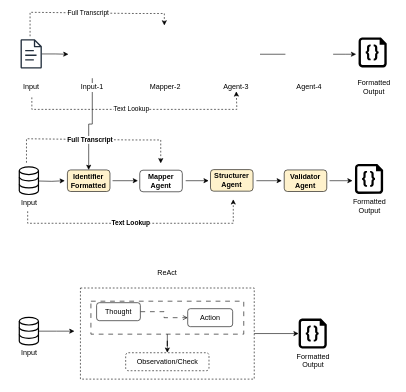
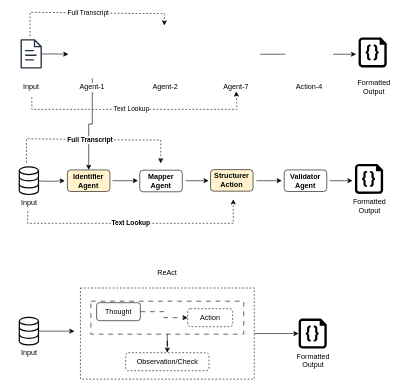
node "Input-1": label "Input-1" -> "Agent-1"
node "Mapper-2": label "Mapper-2" -> "Agent-2"
node "Agent-3": label "Agent-3" -> "Agent-7"
node "Agent-4": label "Agent-4" -> "Action-4"
node "Structurer Agent": label "Structurer Agent" -> "Structurer Action"
node "Identifier Formatted": label "Identifier Formatted" -> "Identifier Agent"
node "Validator Agent": fillcolor #fff2cc -> #ffffff
edge "Thought" -> "Action": arrowhead open -> classic
node "Action": style solid -> dashed
